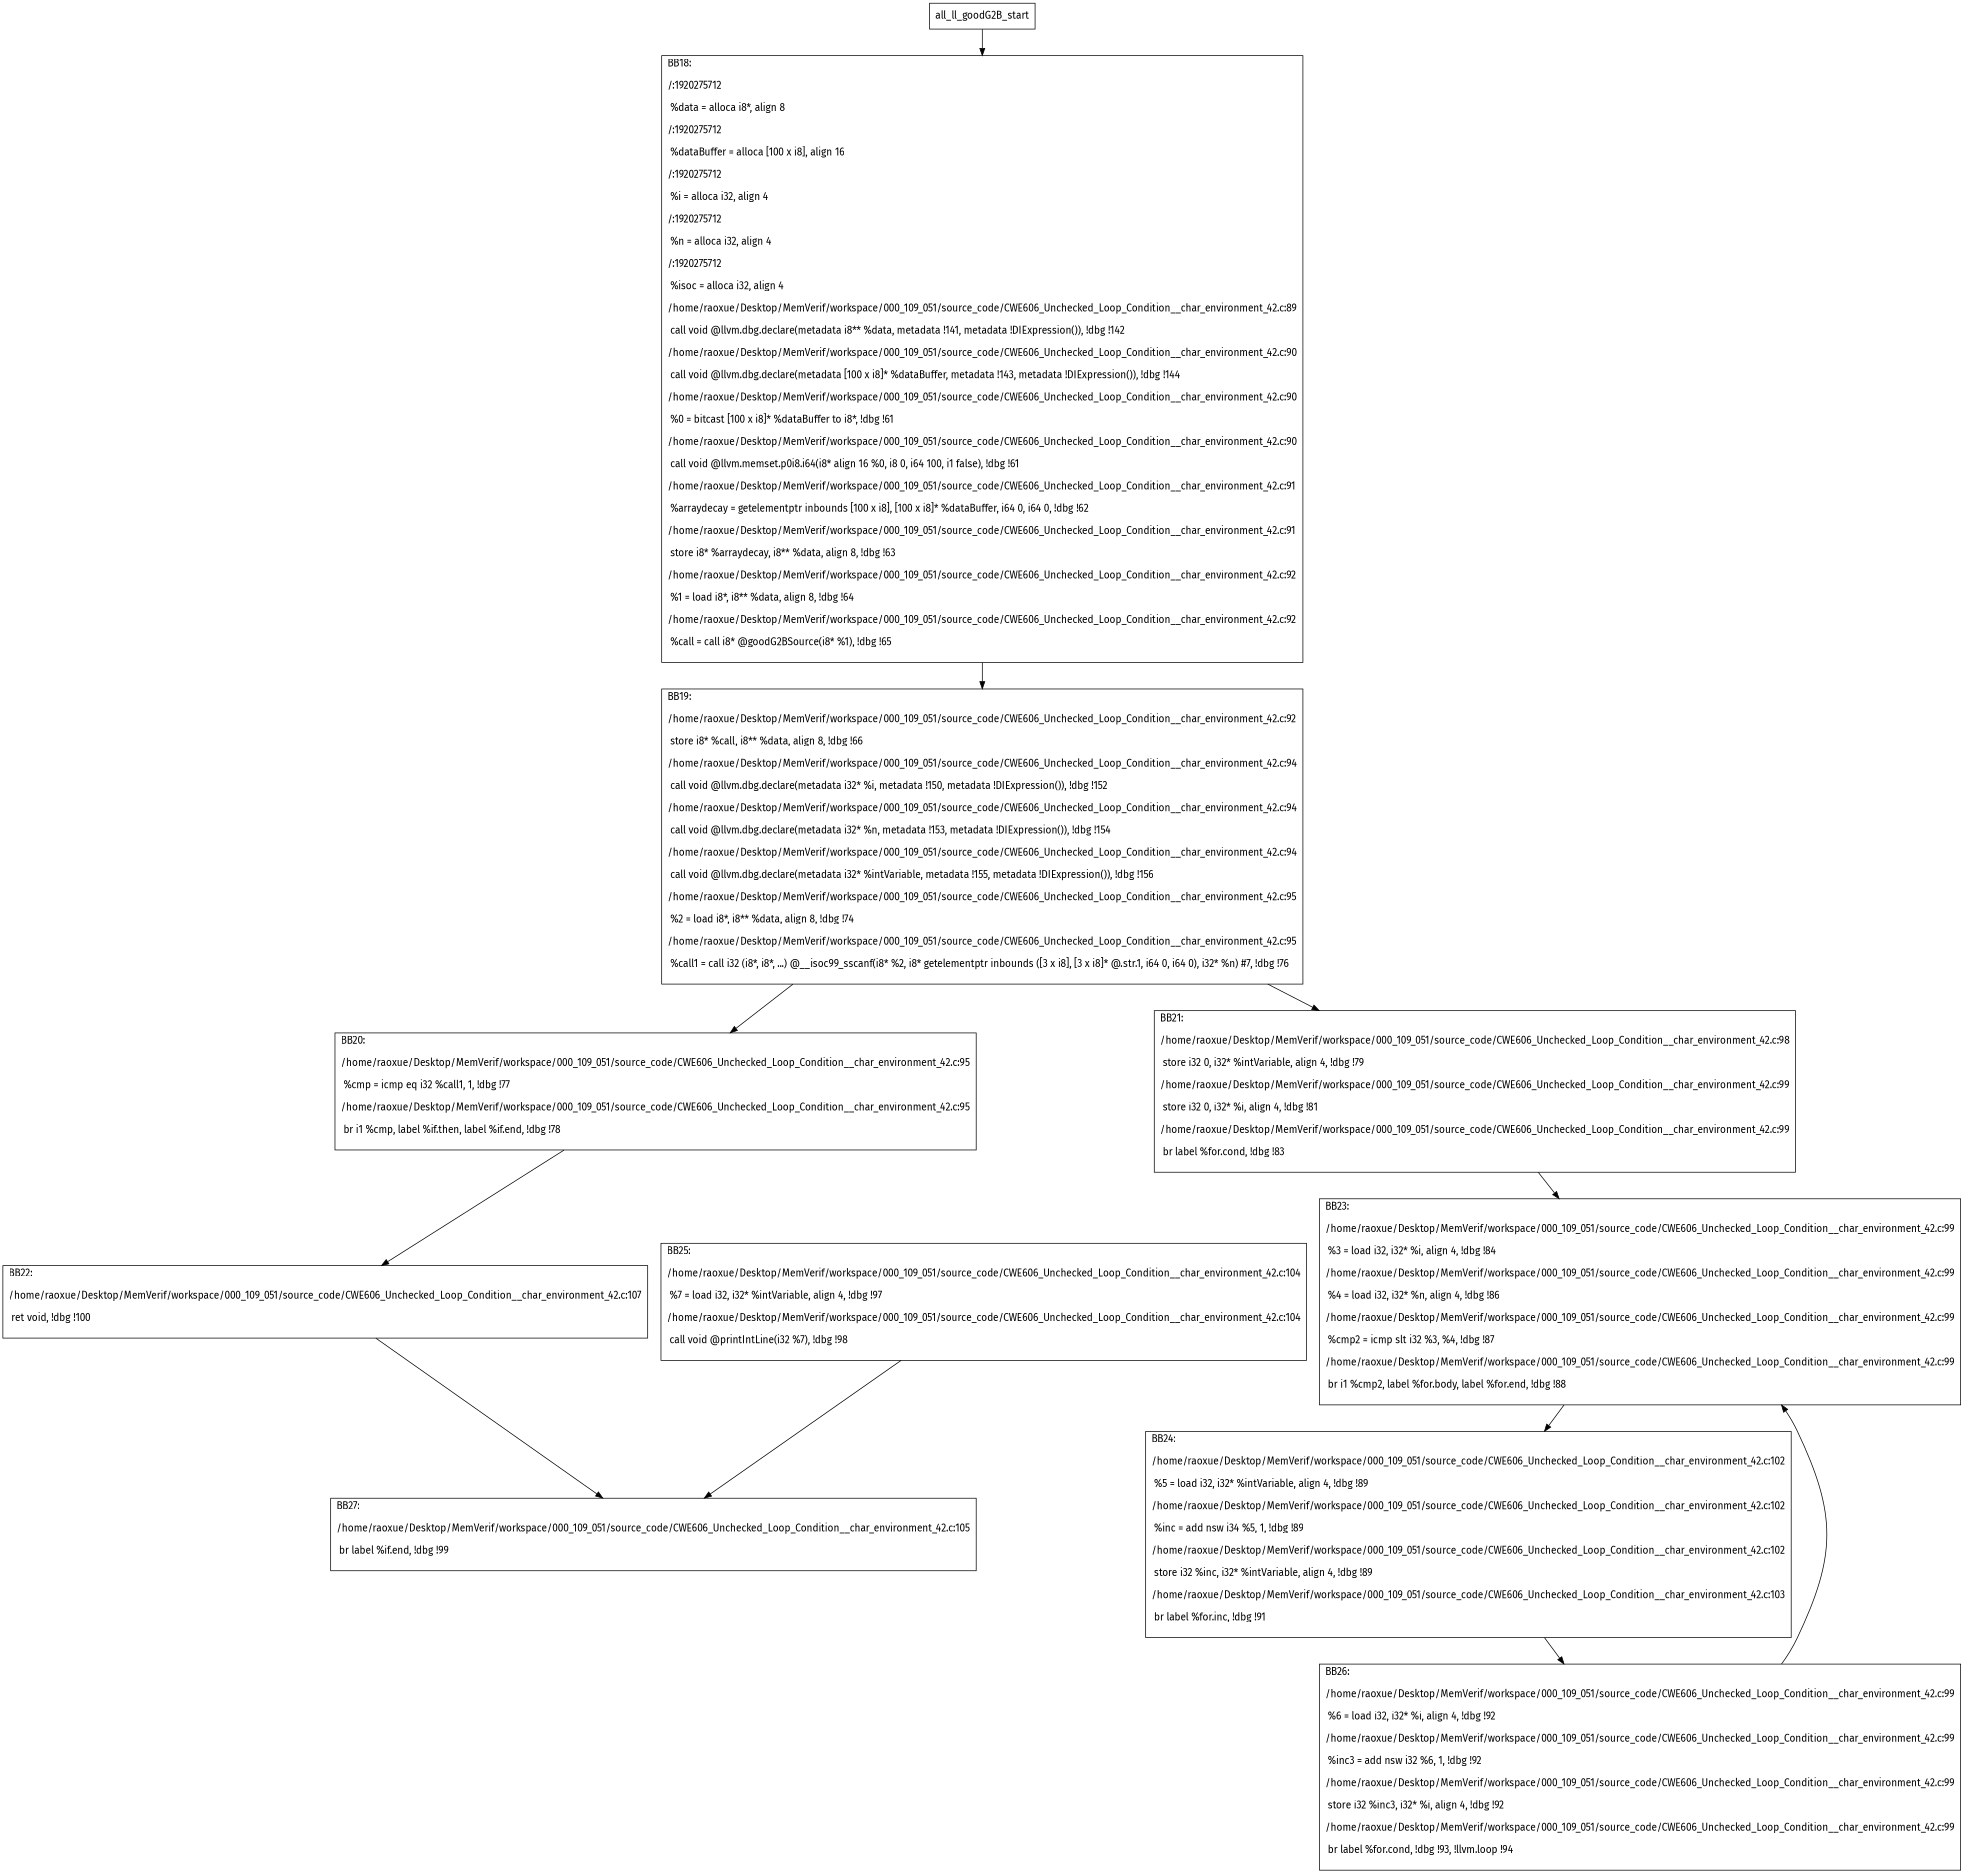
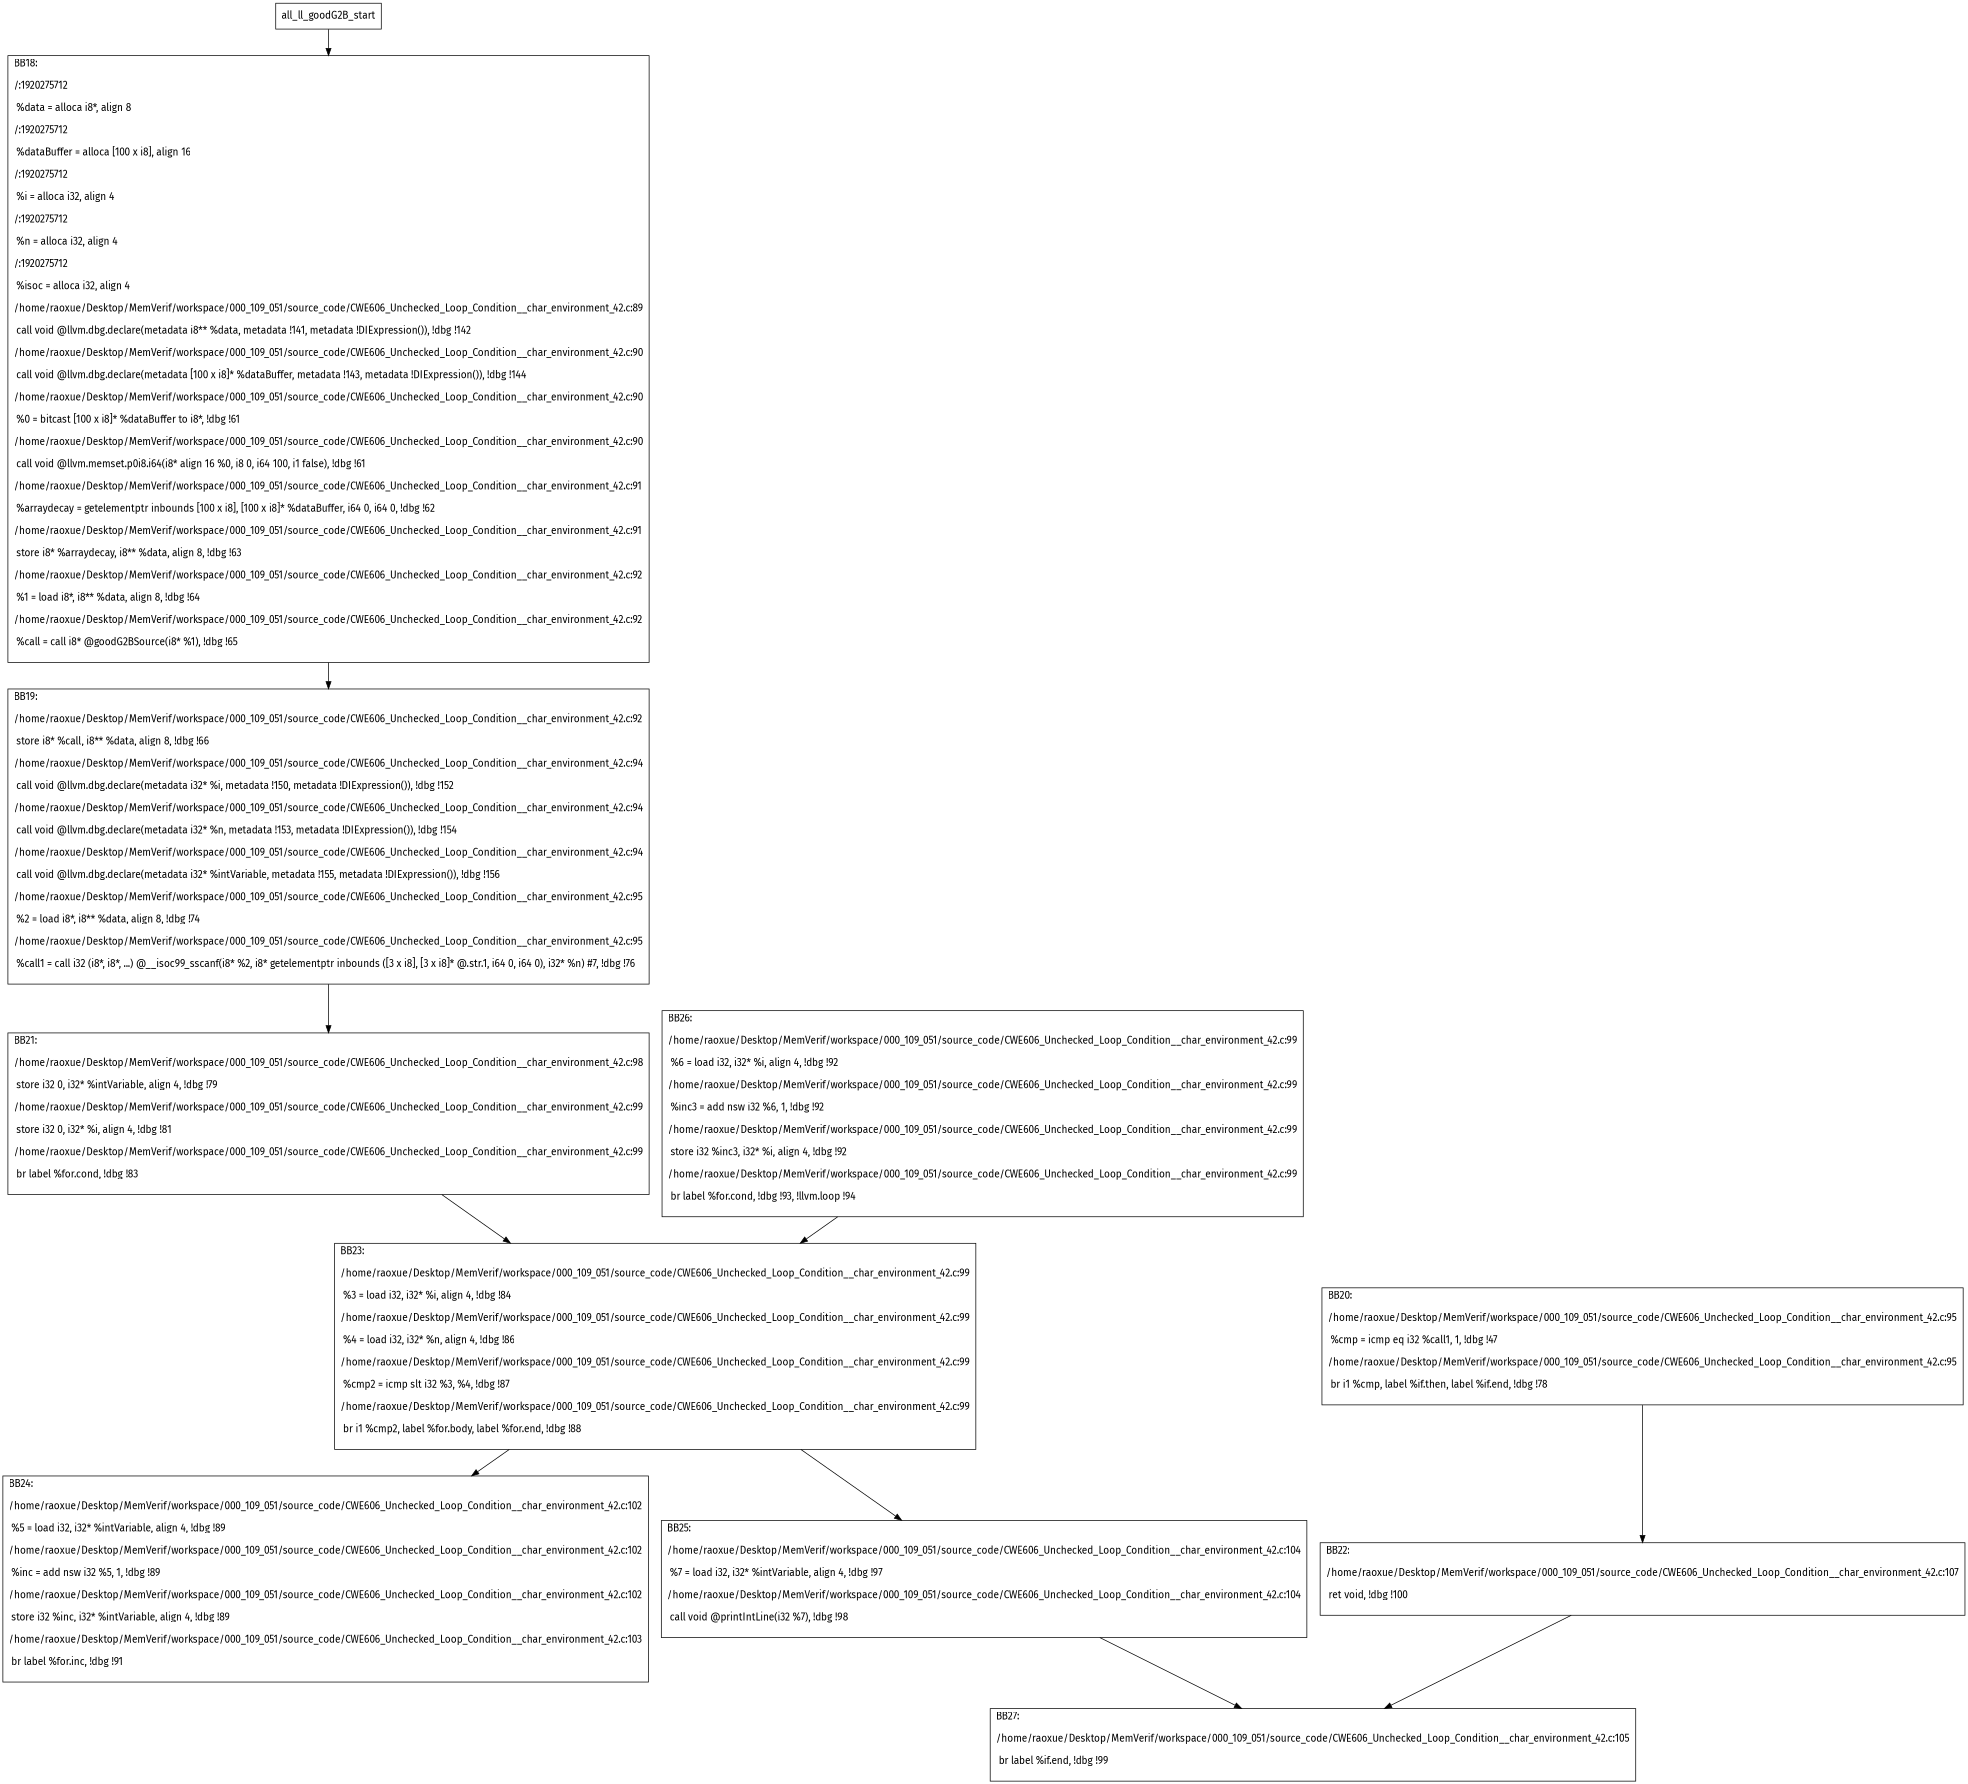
edge "BB19:" -> "BB20:": removed
node "BB20:": text "%cmp = icmp eq i32 %call1, 1, !dbg !77" -> "%cmp = icmp eq i32 %call1, 1, !dbg !47"
edge "BB23:" -> "BB25:": added
node "BB24:": text "%inc = add nsw i34 %5, 1, !dbg !89" -> "%inc = add nsw i32 %5, 1, !dbg !89"
edge "BB24:" -> "BB26:": removed
